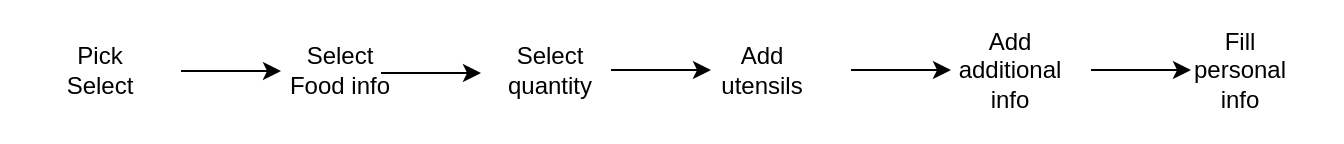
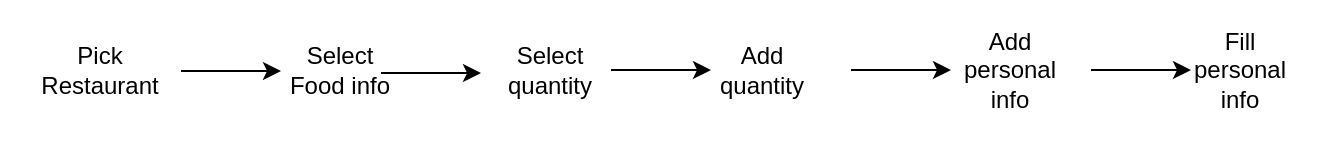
node "Pick Select": label "Pick Select" -> "Pick Restaurant"
node "Add utensils": label "Add utensils" -> "Add quantity"
node "Add additional info": label "Add additional info" -> "Add personal info"
